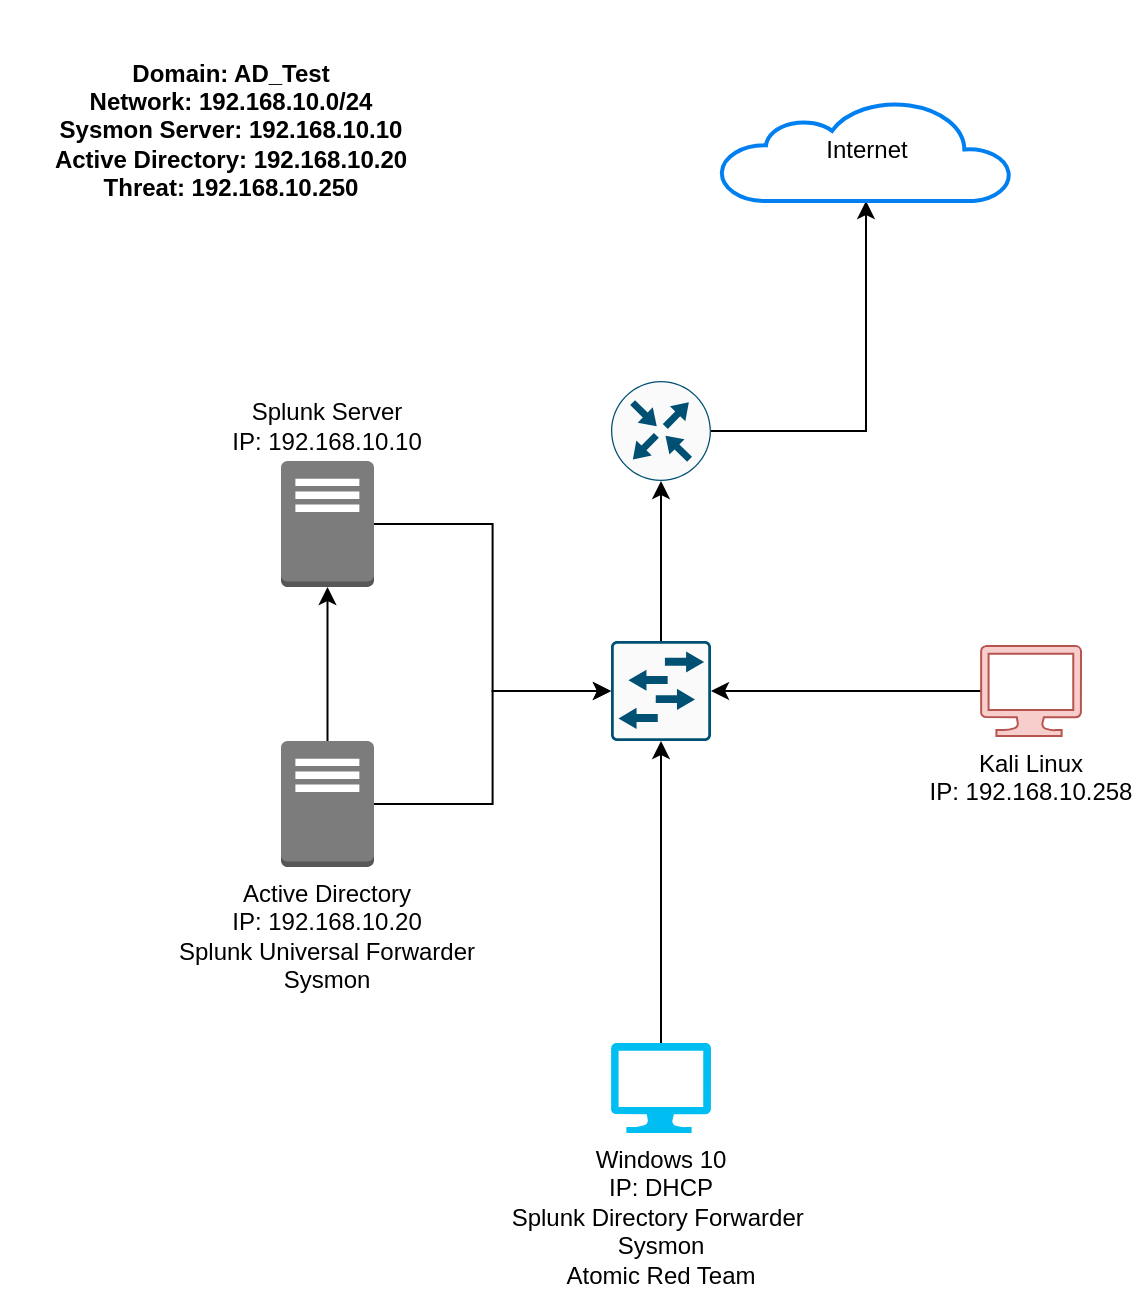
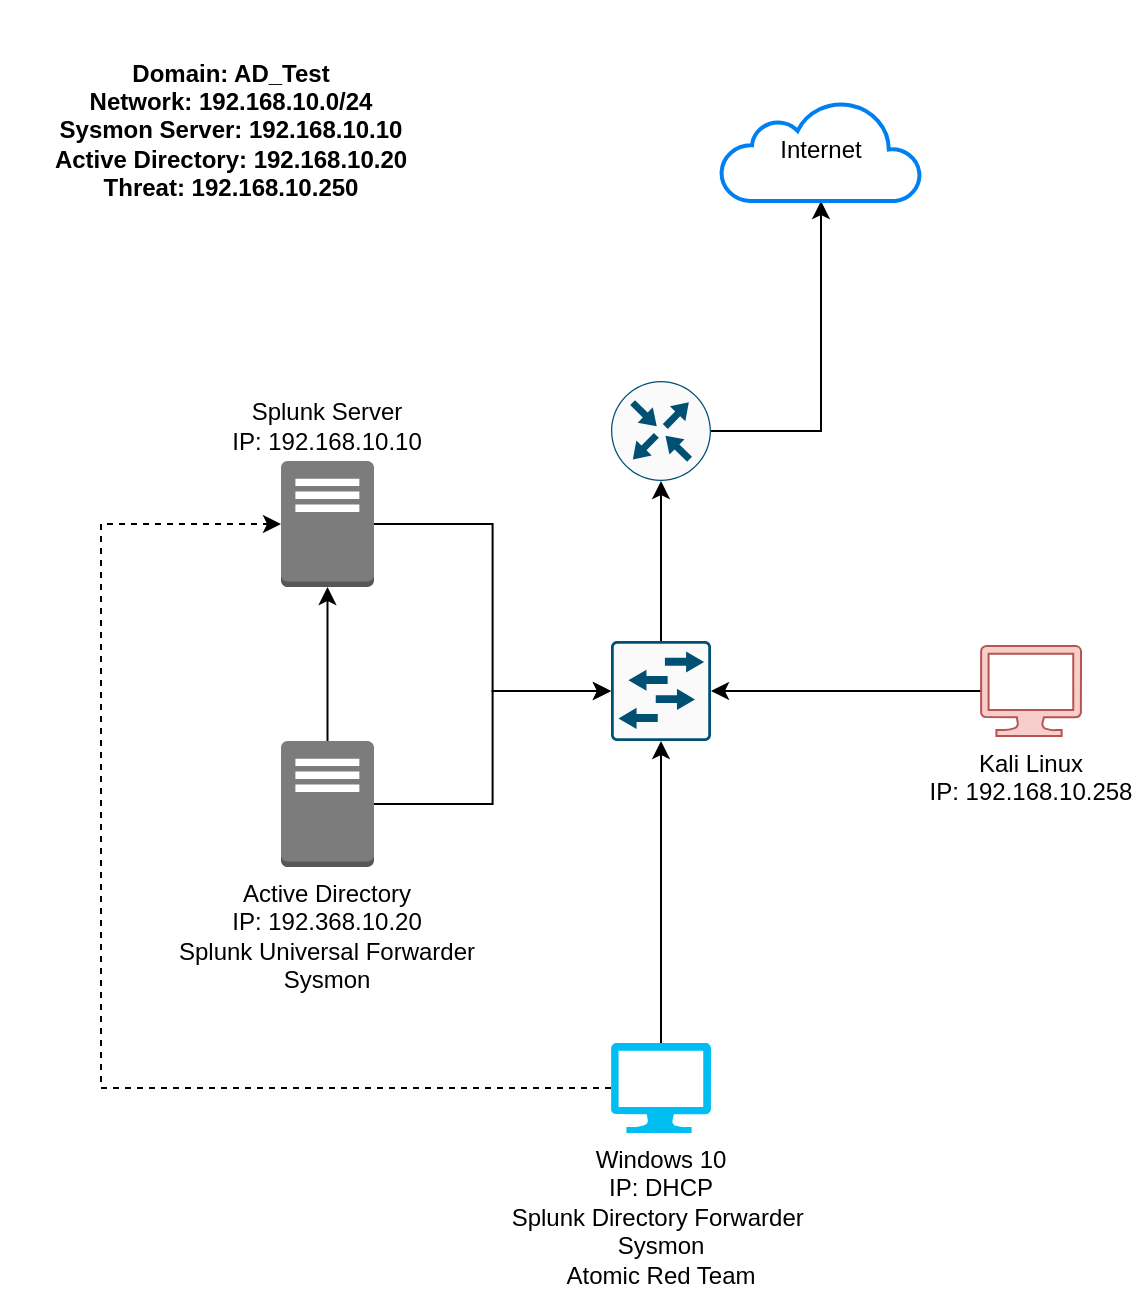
node "Internet": size 290x100 -> 200x100
node "Active Directory IP: 192.168.10.20 Splunk Universal Forwarder Sysmon": label "Active Directory IP: 192.168.10.20 Splunk Universal Forwarder Sysmon" -> "Active Directory IP: 192.368.10.20 Splunk Universal Forwarder Sysmon"
edge "Windows 10 IP: DHCP Splunk Directory Forwarder Sysmon Atomic Red Team" -> "Splunk Server IP: 192.168.10.10": added
